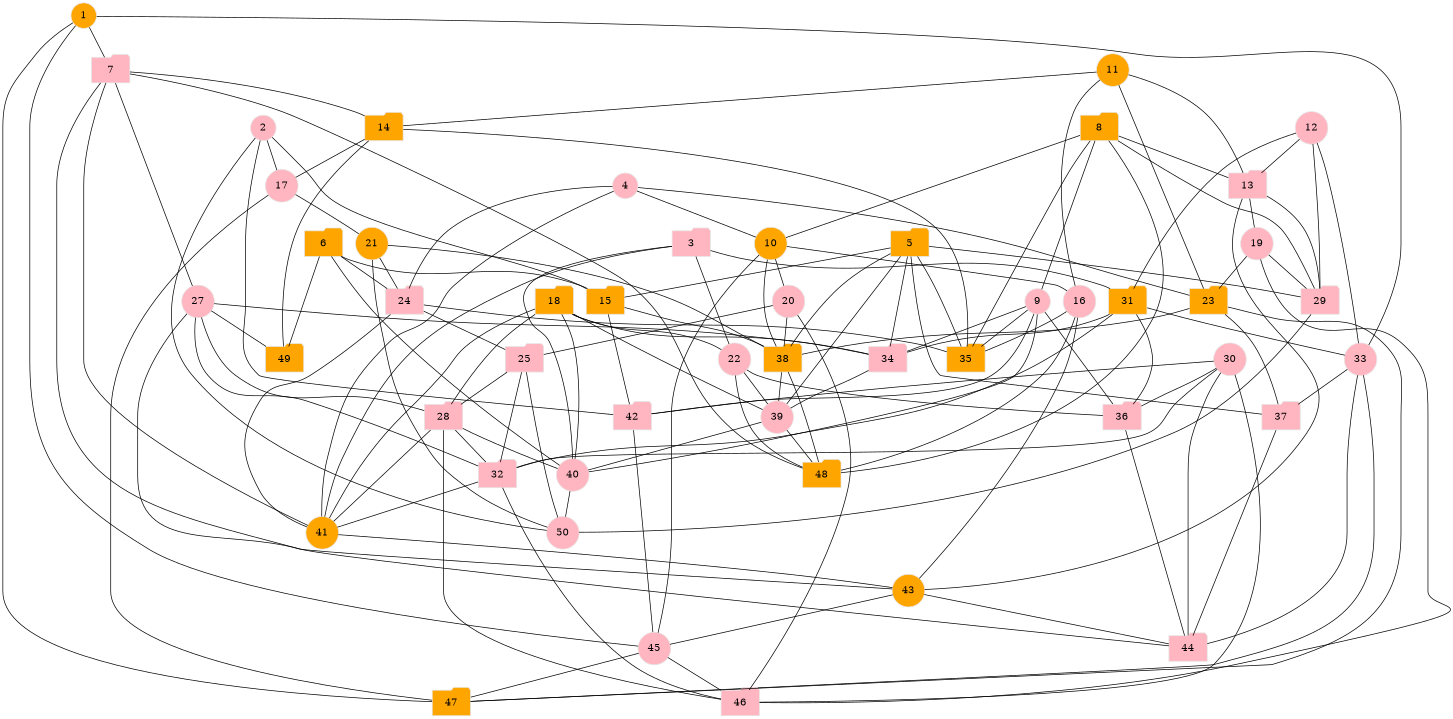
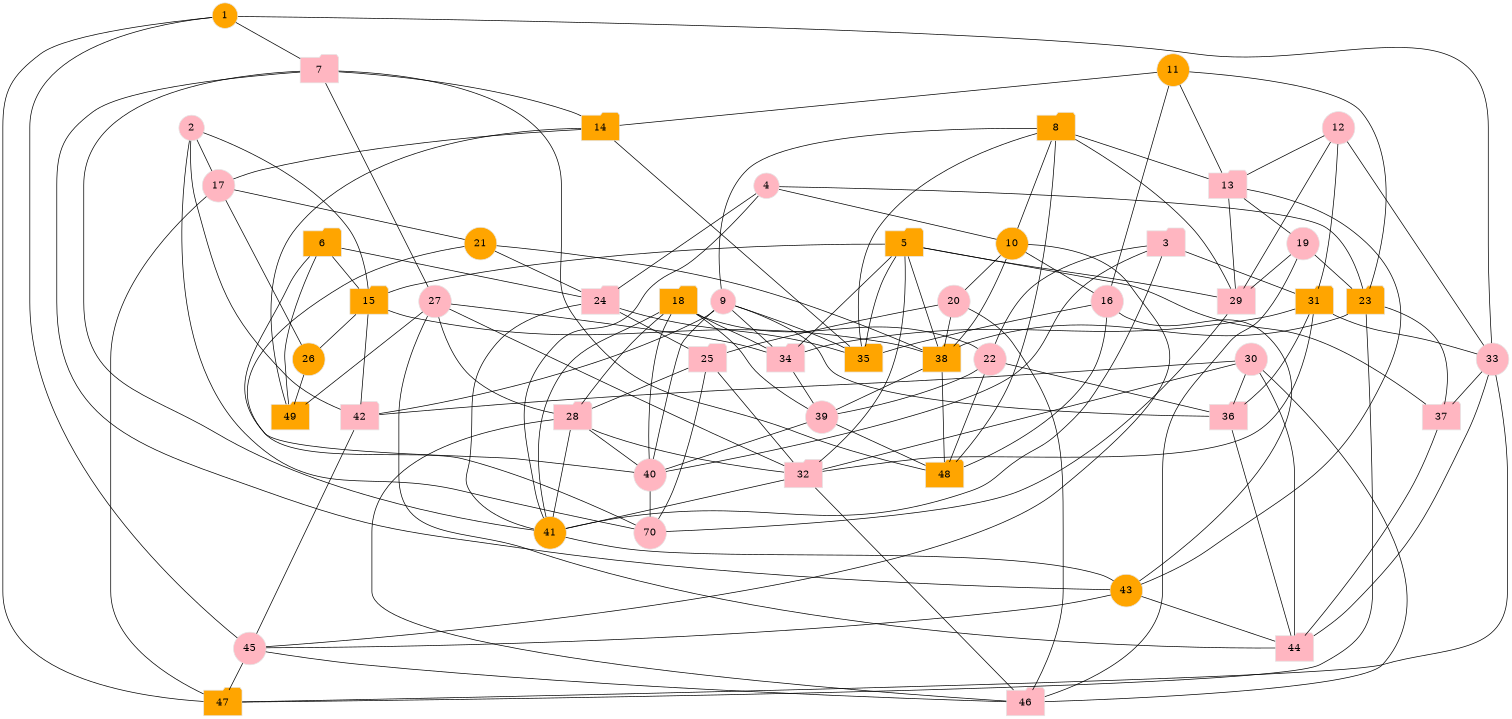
edge "5" -- "39": now "5" -- "32"
node "26": added
node "50": label "50" -> "70"
